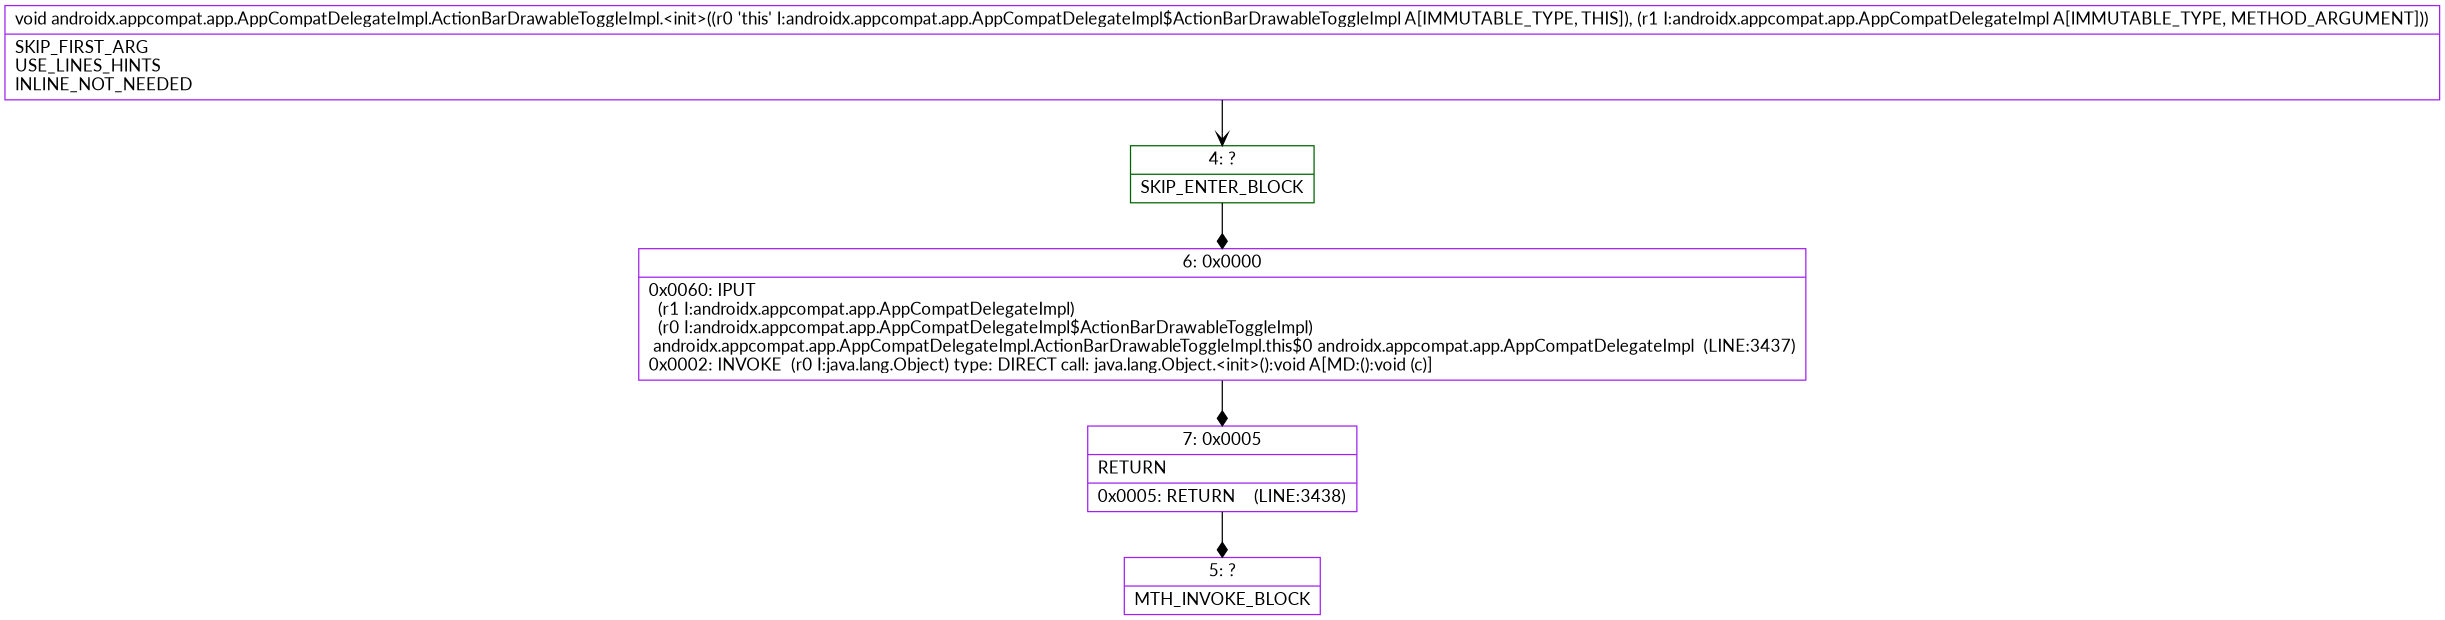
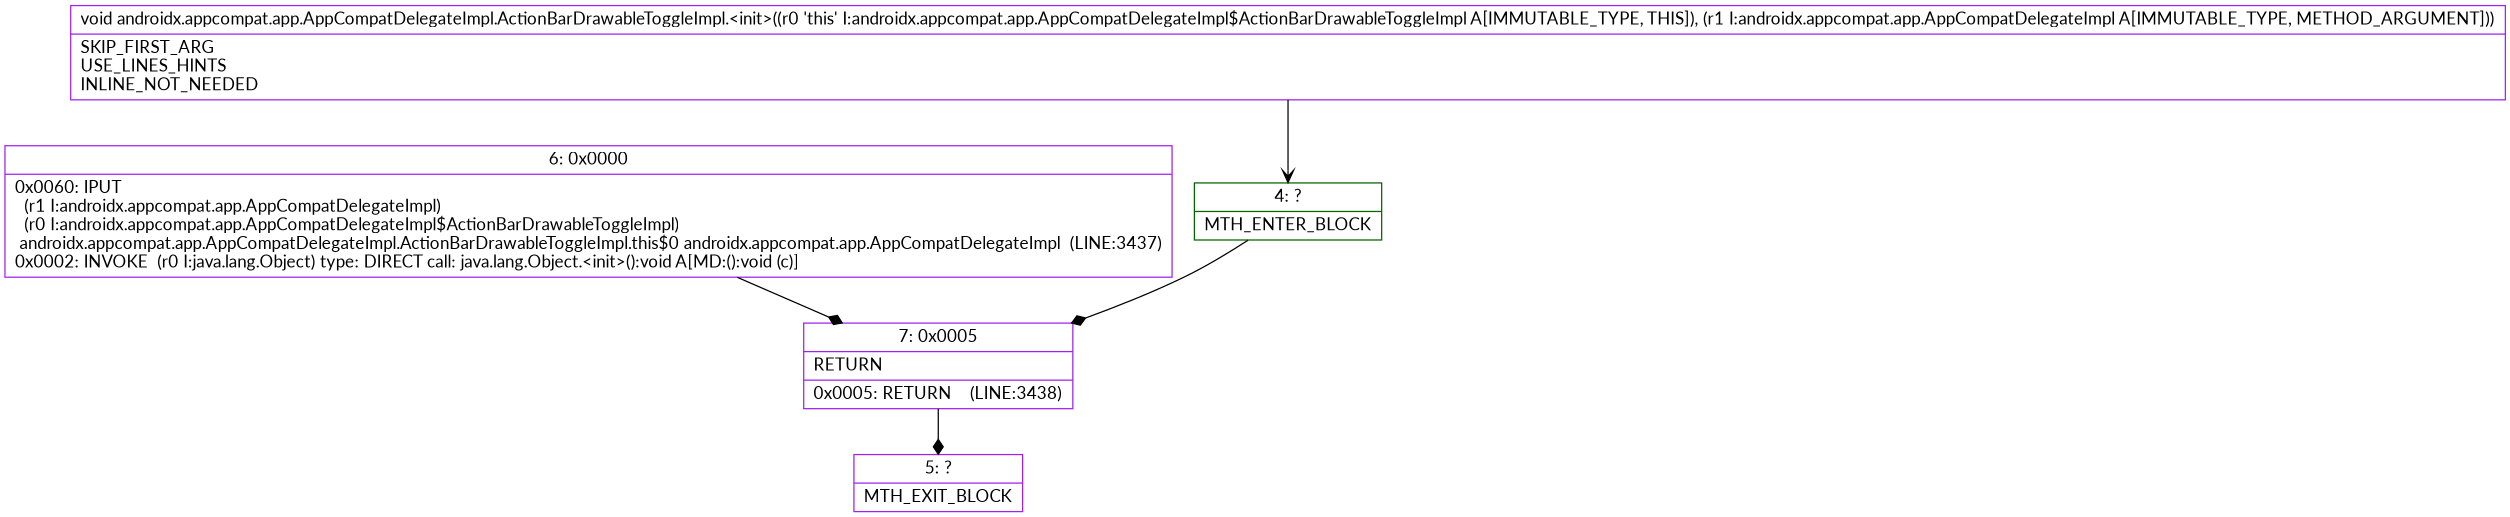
node "4: ?": text "SKIP_ENTER_BLOCK" -> "MTH_ENTER_BLOCK"
edge "4: ?" -> "6: 0x0000": now "4: ?" -> "7: 0x0005"
node "5: ?": text "MTH_INVOKE_BLOCK" -> "MTH_EXIT_BLOCK"
